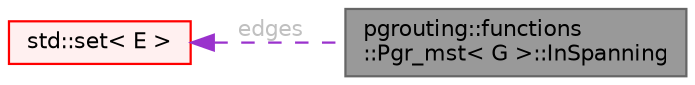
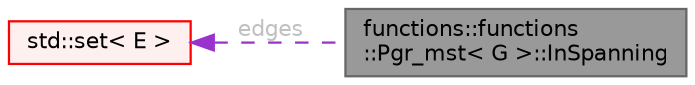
node "pgrouting::functions ::Pgr_mst< G >::InSpanning": label "pgrouting::functions ::Pgr_mst< G >::InSpanning" -> "functions::functions ::Pgr_mst< G >::InSpanning"
